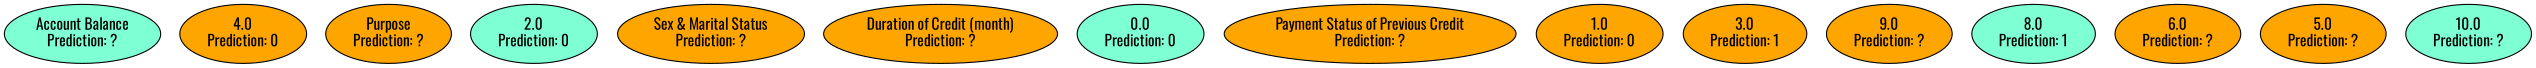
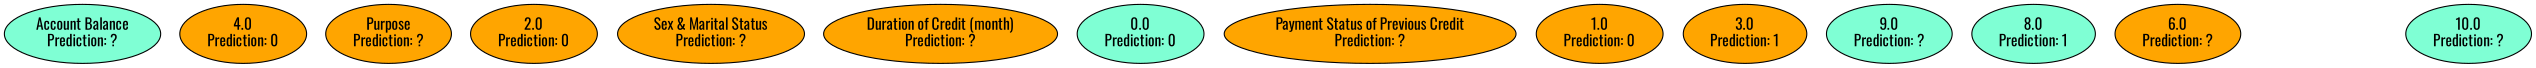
node "2.0 Prediction: 0": fillcolor aquamarine -> orange
node "9.0 Prediction: ?": fillcolor orange -> aquamarine
node "5.0 Prediction: ?": removed
